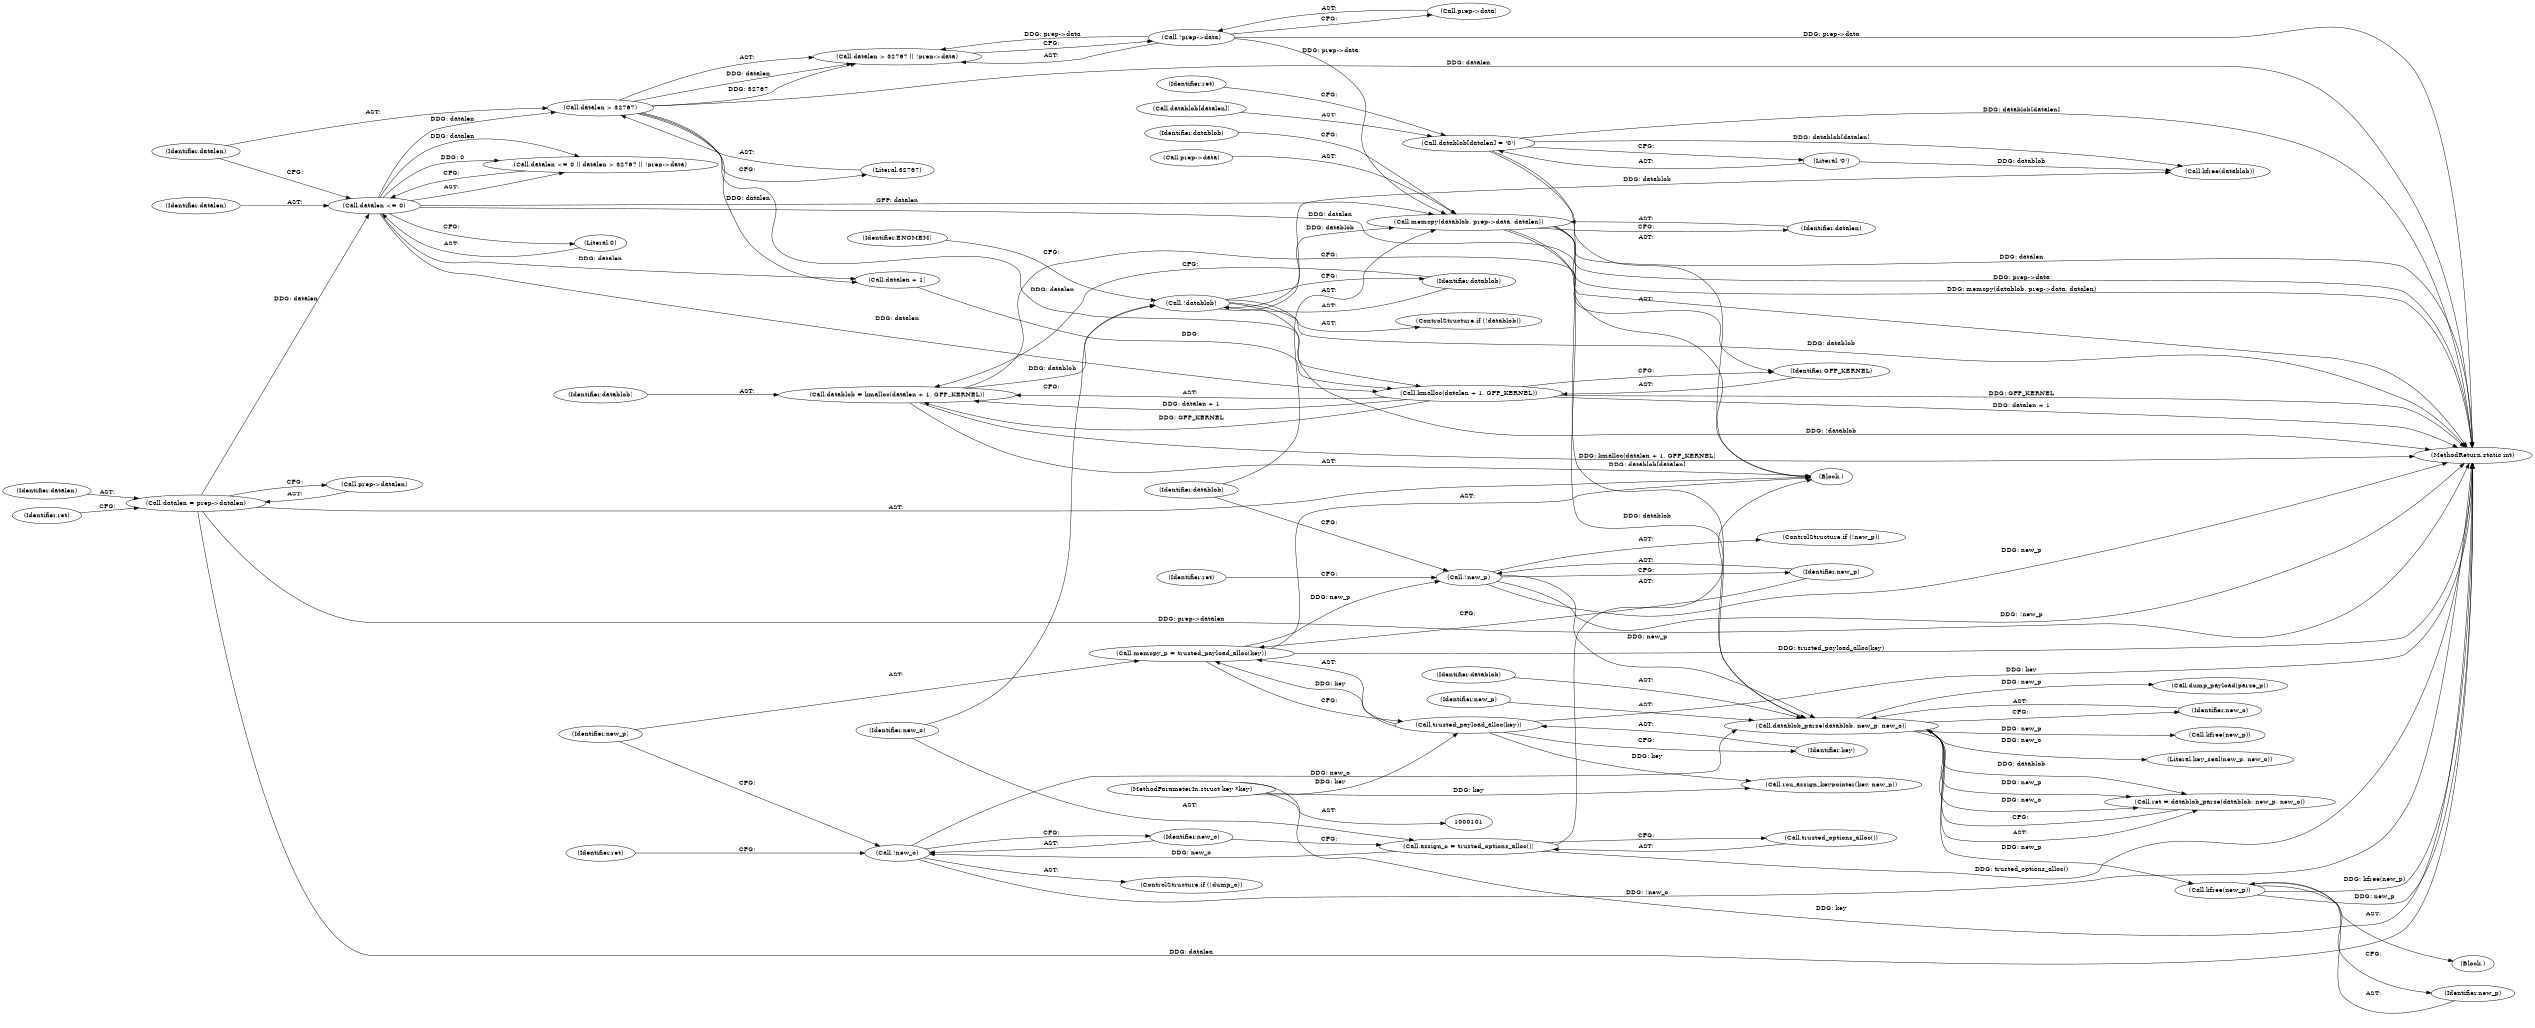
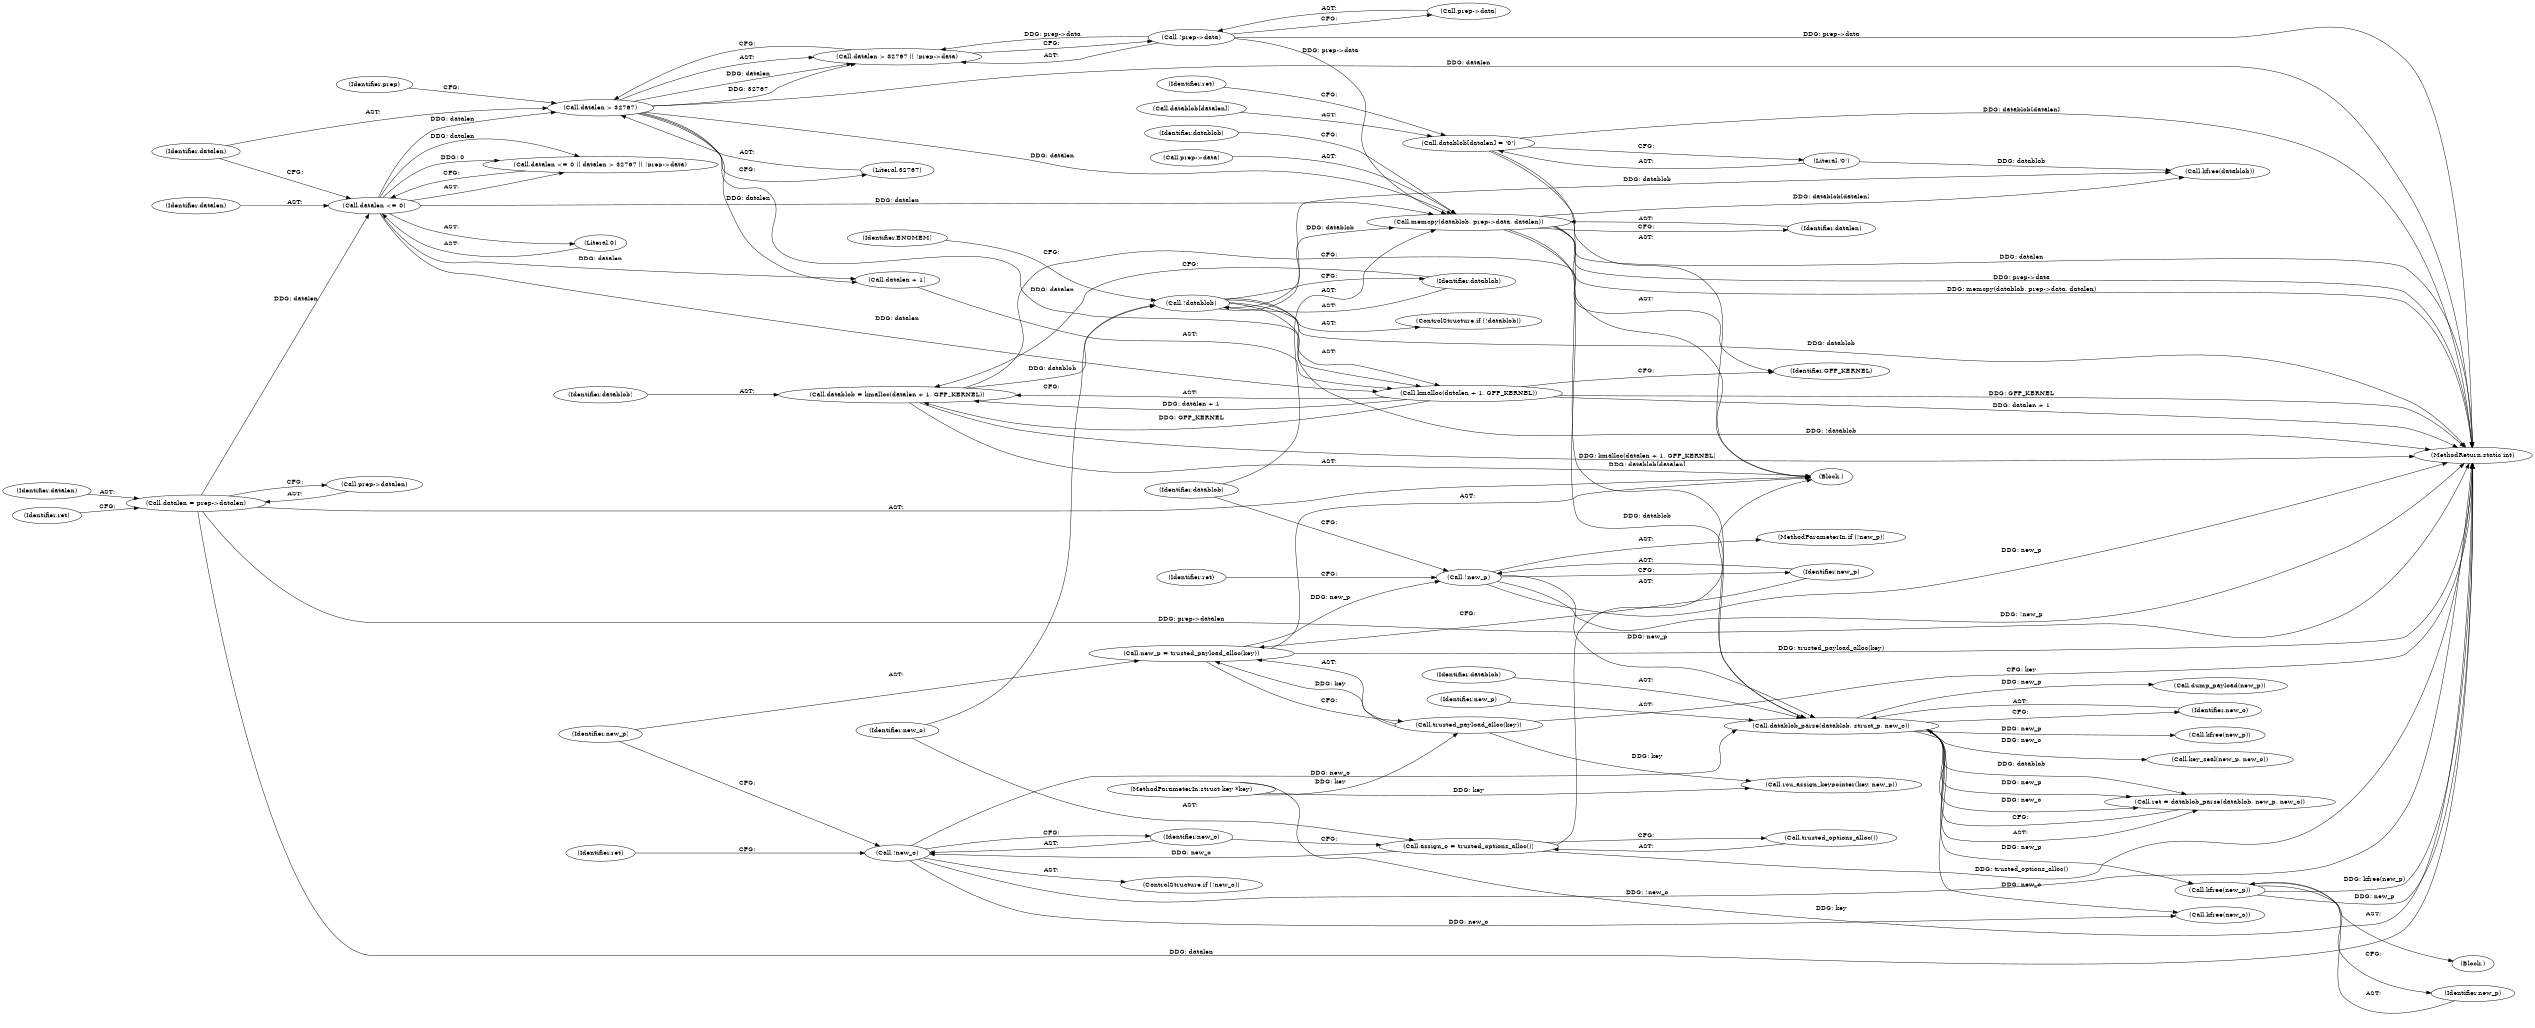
edge "(Call,datalen > 32767 || !prep->data)" -> "(Call,datalen > 32767)": added, label "CFG:"
node "(Identifier,prep)": added
edge "(Call,datablob[datalen] = '0')" -> "(Call,kfree(datablob))": now "(Call,memcpy(datablob, prep->data, datalen))" -> "(Call,kfree(datablob))"
edge "(Call,datalen > 32767)" -> "(Call,memcpy(datablob, prep->data, datalen))": added, label "DDG: datalen"
edge "(Call,datalen <= 0)" -> "(Call,memcpy(datablob, prep->data, datalen))": label "GFP: datalen" -> "DDG: datalen"
edge "(Call,datalen <= 0)" -> "(Literal,0)": label "CFG: " -> "AST: "
edge "(Call,datalen <= 0)" -> "(MethodReturn,static int)": removed, label "DDG: datalen"
edge "(Call,datalen + 1)" -> "(Call,kmalloc(datalen + 1, GFP_KERNEL))": label "DDG: " -> "AST: "
edge "(Identifier,GFP_KERNEL)" -> "(Call,kmalloc(datalen + 1, GFP_KERNEL))": now "(Call,!datablob)" -> "(Call,kmalloc(datalen + 1, GFP_KERNEL))"
node "(ControlStructure,if (!new_p))": label "(ControlStructure,if (!new_p))" -> "(MethodParameterIn,if (!new_p))"
node "(Call,memcpy_p = trusted_payload_alloc(key))": label "(Call,memcpy_p = trusted_payload_alloc(key))" -> "(Call,new_p = trusted_payload_alloc(key))"
edge "(Call,trusted_payload_alloc(key))" -> "(MethodReturn,static int)": label "DDG: key" -> "CFG: key"
node "(Call,dump_payload(parse_p))": label "(Call,dump_payload(parse_p))" -> "(Call,dump_payload(new_p))"
node "(Call,datablob_parse(datablob, new_p, new_o))": label "(Call,datablob_parse(datablob, new_p, new_o))" -> "(Call,datablob_parse(datablob, struct_p, new_o))"
node "(Identifier,key)": removed
node "(Literal,key_seal(new_p, new_o))": label "(Literal,key_seal(new_p, new_o))" -> "(Call,key_seal(new_p, new_o))"
node "1000101": removed
node "(ControlStructure,if (!dump_o))": label "(ControlStructure,if (!dump_o))" -> "(ControlStructure,if (!new_o))"
node "(Call,kfree(new_o))": added
